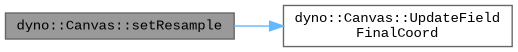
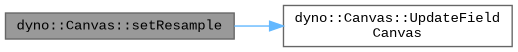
node "dyno::Canvas::UpdateField FinalCoord": label "dyno::Canvas::UpdateField FinalCoord" -> "dyno::Canvas::UpdateField Canvas"
